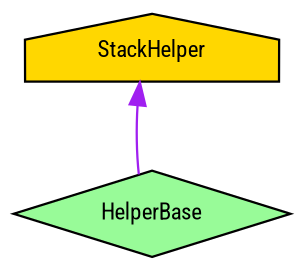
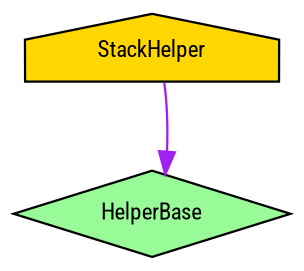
edge "HelperBase" -> "StackHelper": reversed
